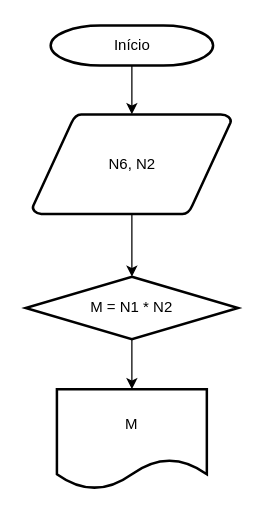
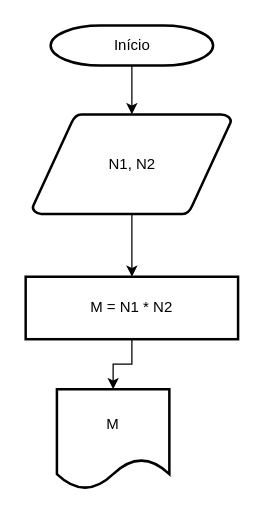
node "N6, N2": label "N6, N2" -> "N1, N2"
node "M = N1 * N2": shape diamond -> rectangle
node "M": size 150x100 -> 113x100
